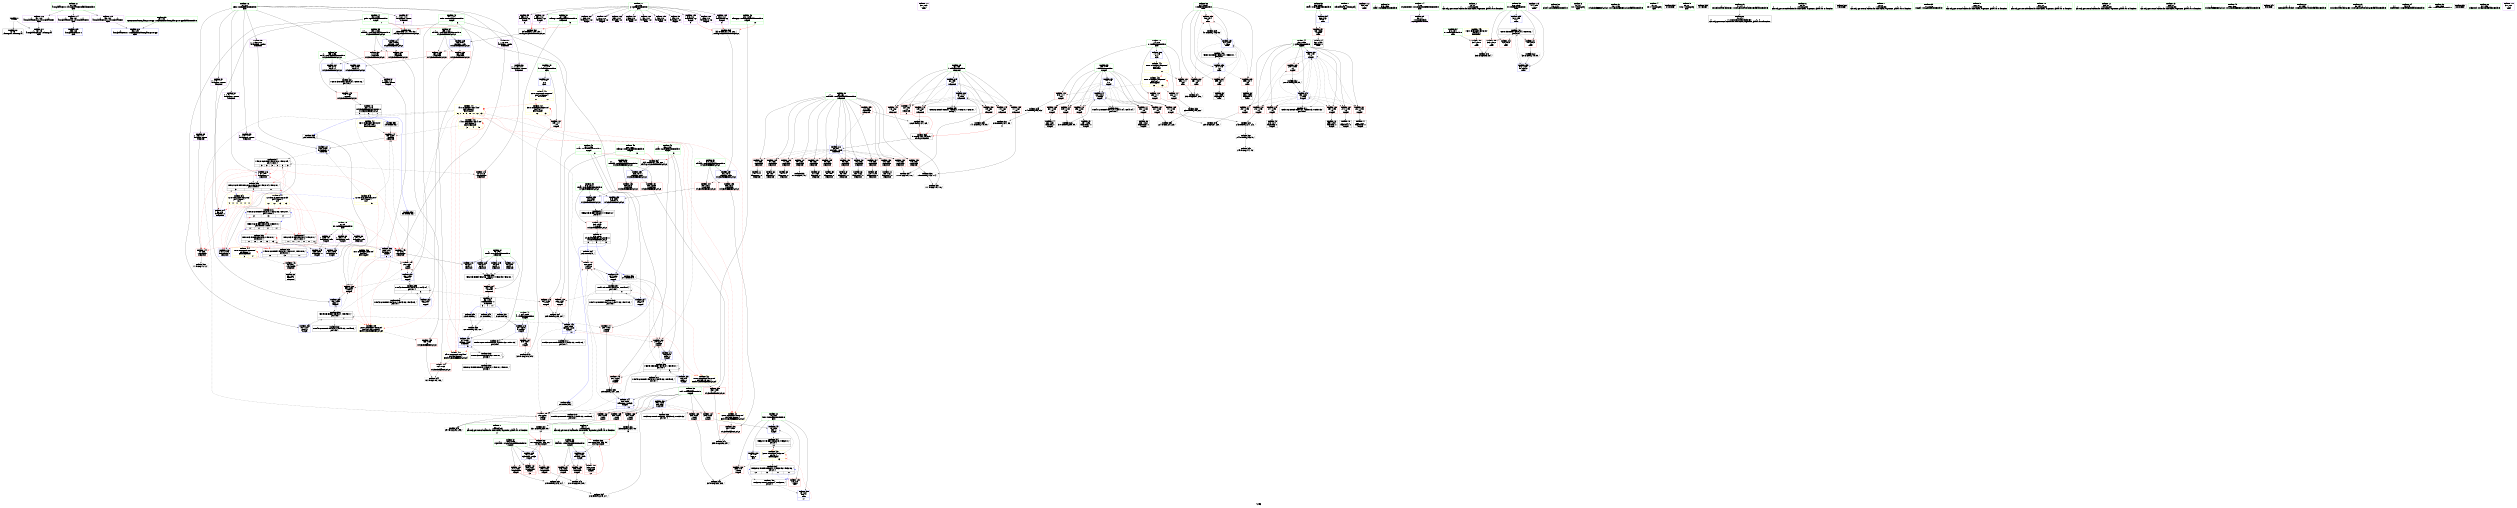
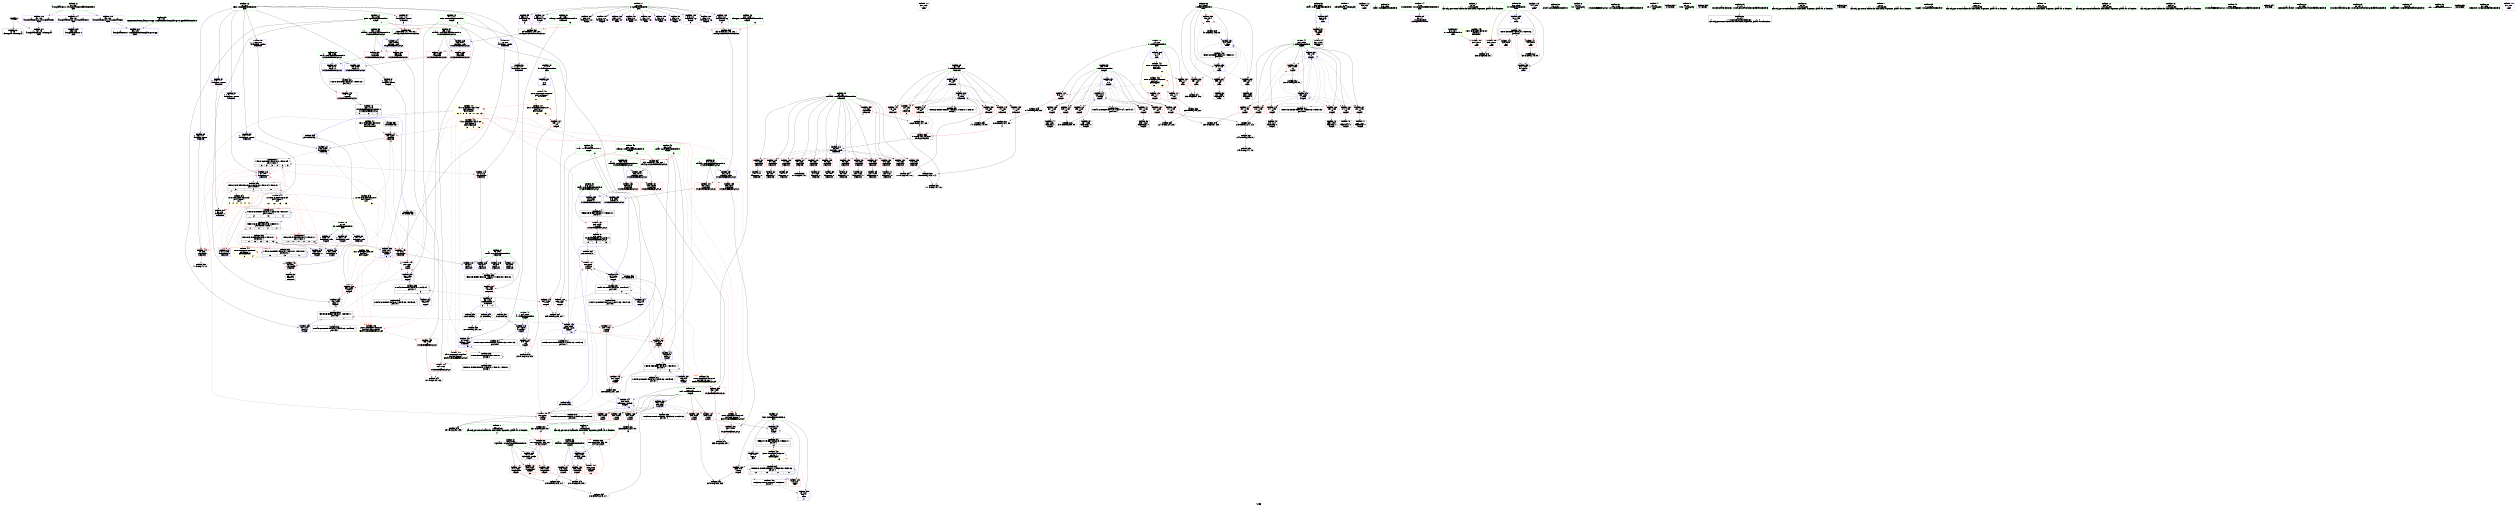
edge "NodeID: 212" -> "NodeID: 130": now "NodeID: 212" -> "NodeID: 67"
